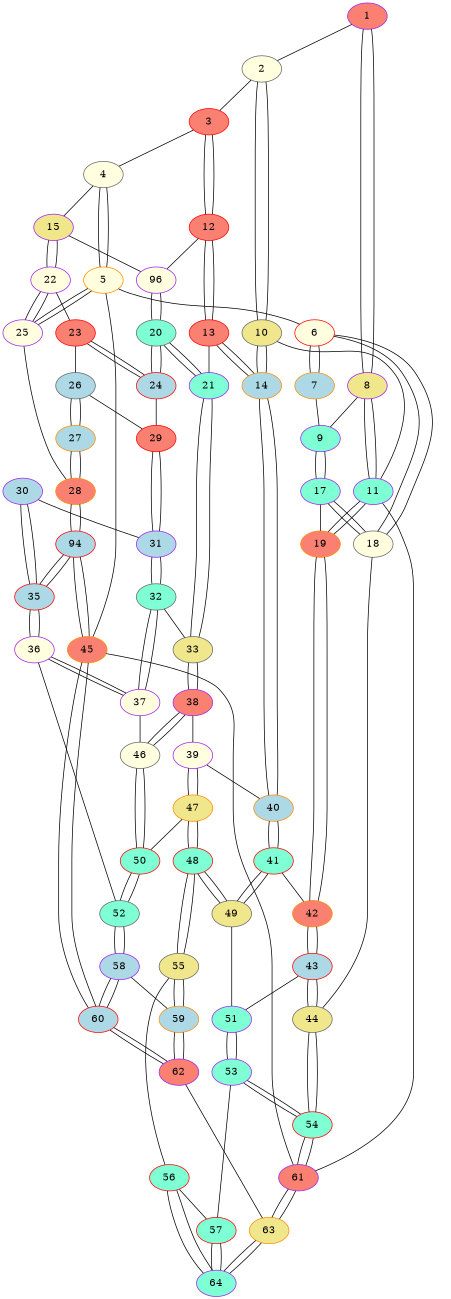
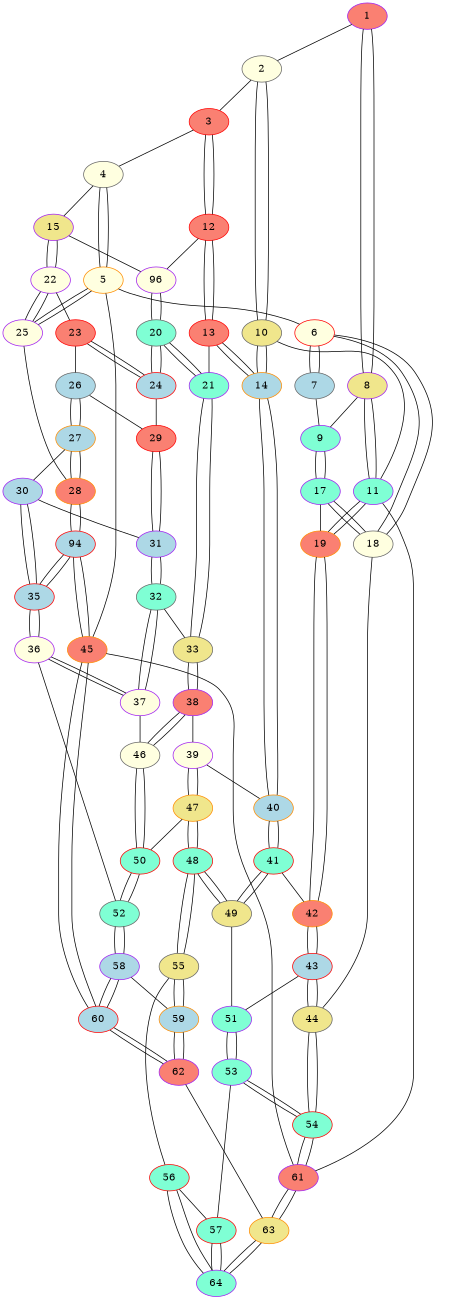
node "7": color darkorange -> gray40
edge "27" -- "30": added
